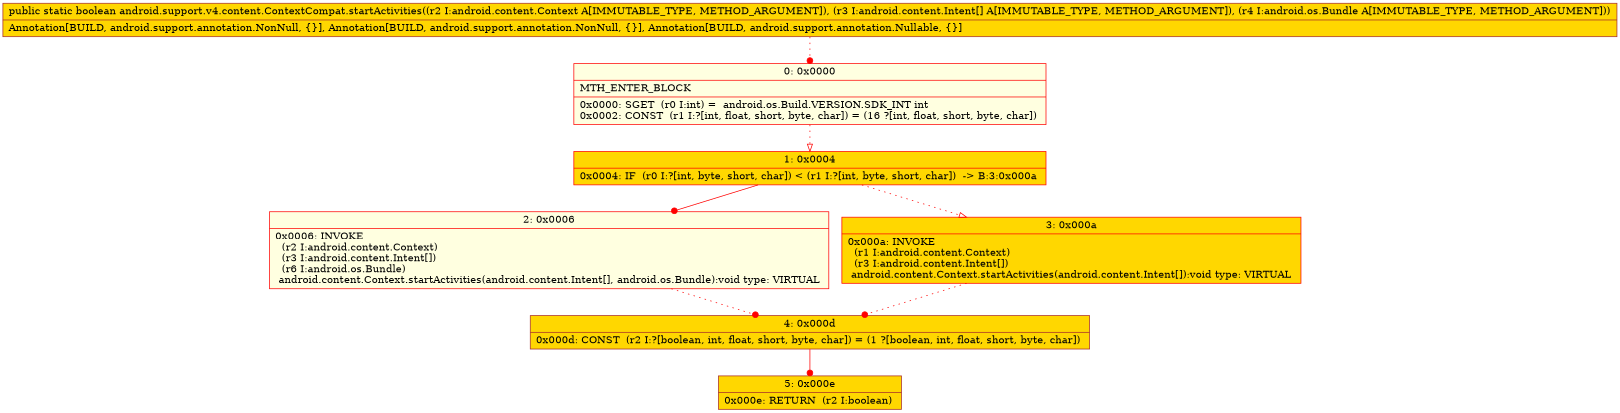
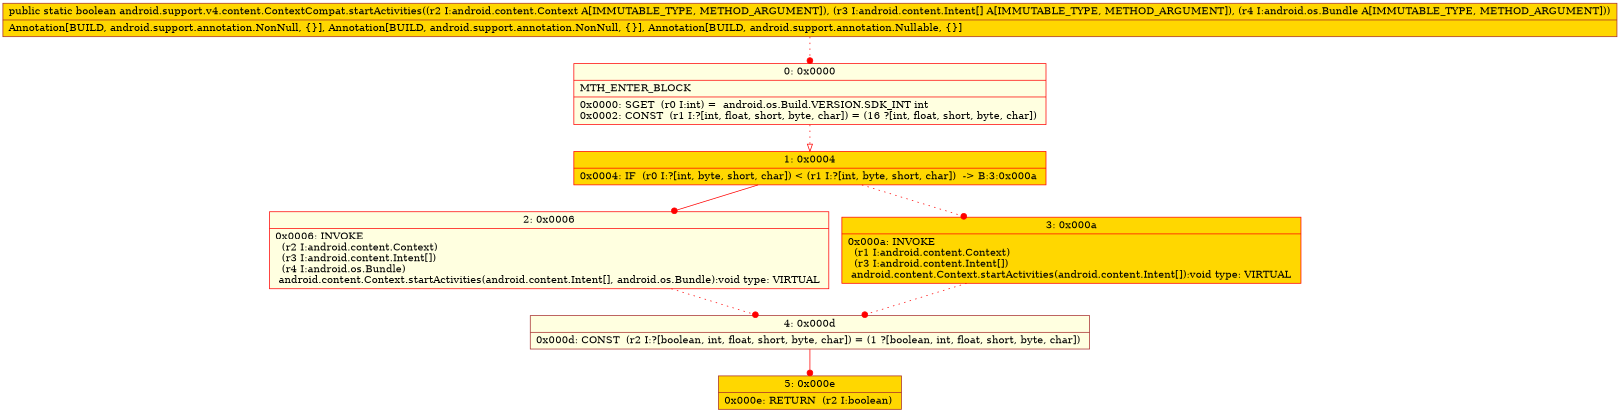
edge "1: 0x0004" -> "3: 0x000a": arrowhead onormal -> dot
node "2: 0x0006": text "(r6 I:android.os.Bundle)" -> "(r4 I:android.os.Bundle)"
node "4: 0x000d": fillcolor gold -> lightyellow
